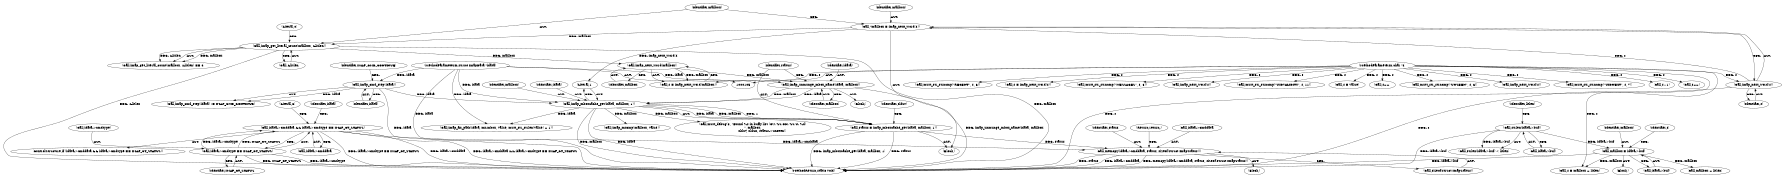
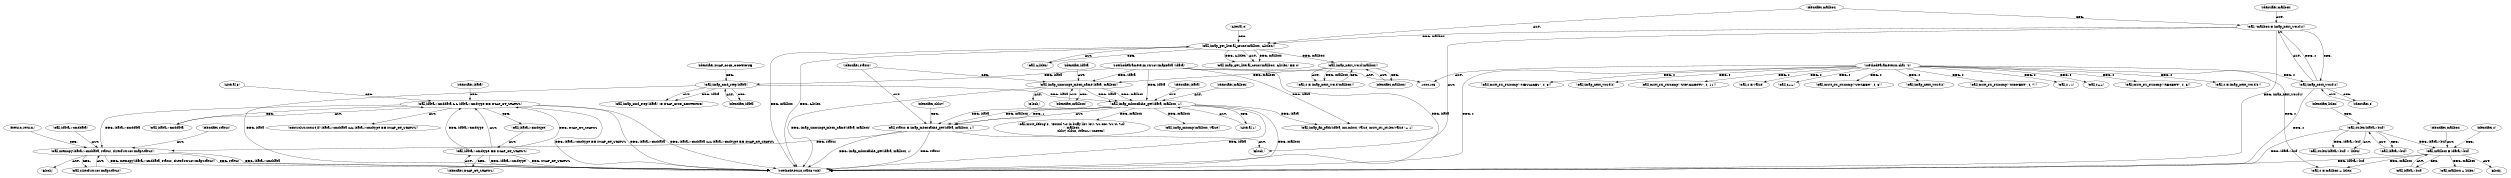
edge "(Call,*mailbox = imap_next_word(s))" -> "(Literal,1)": now "(Call,*mailbox = imap_next_word(s))" -> "(MethodReturn,static void)"
edge "(MethodParameterIn,char *s)" -> "(Call,s = imap_next_word(mailbox))": removed, label "DDG: s"
edge "(Call,idata->cmddata && idata->cmdtype == IMAP_CT_STATUS)" -> "(Call,idata->cmdtype == IMAP_CT_STATUS)": now "(Call,idata->cmddata && idata->cmdtype == IMAP_CT_STATUS)" -> "(Call,idata->cmdtype)"
